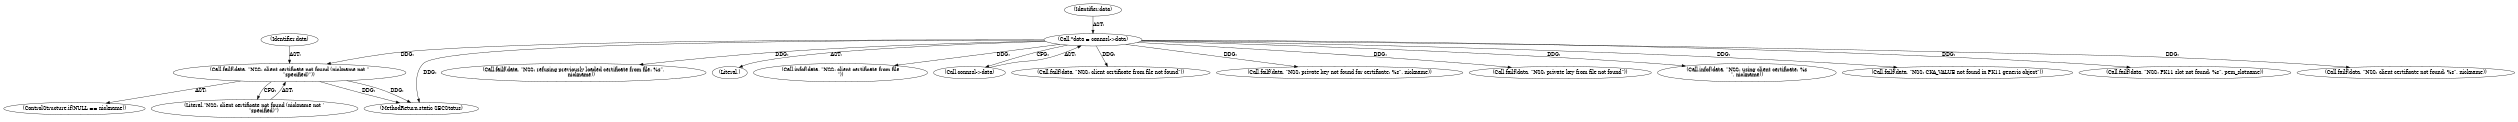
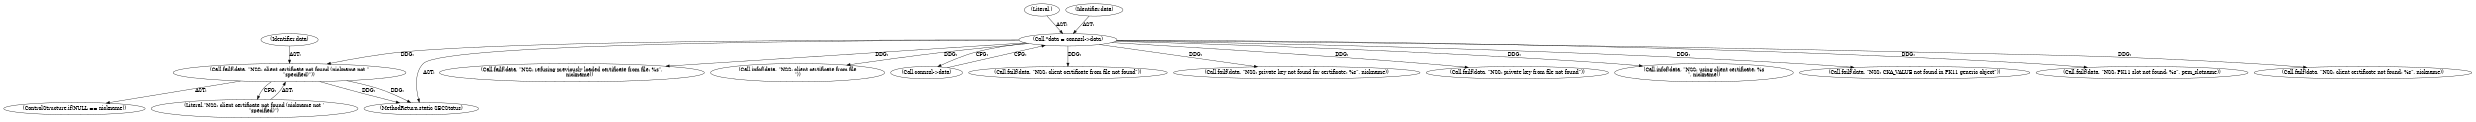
edge "(Call,*data = connssl->data)" -> "(Literal,)": reversed
edge "(Call,connssl->data)" -> "(Call,*data = connssl->data)": label "AST: " -> "CFG: "
edge "(Call,*data = connssl->data)" -> "(MethodReturn,static SECStatus)": label "DDG: " -> "AST: "
